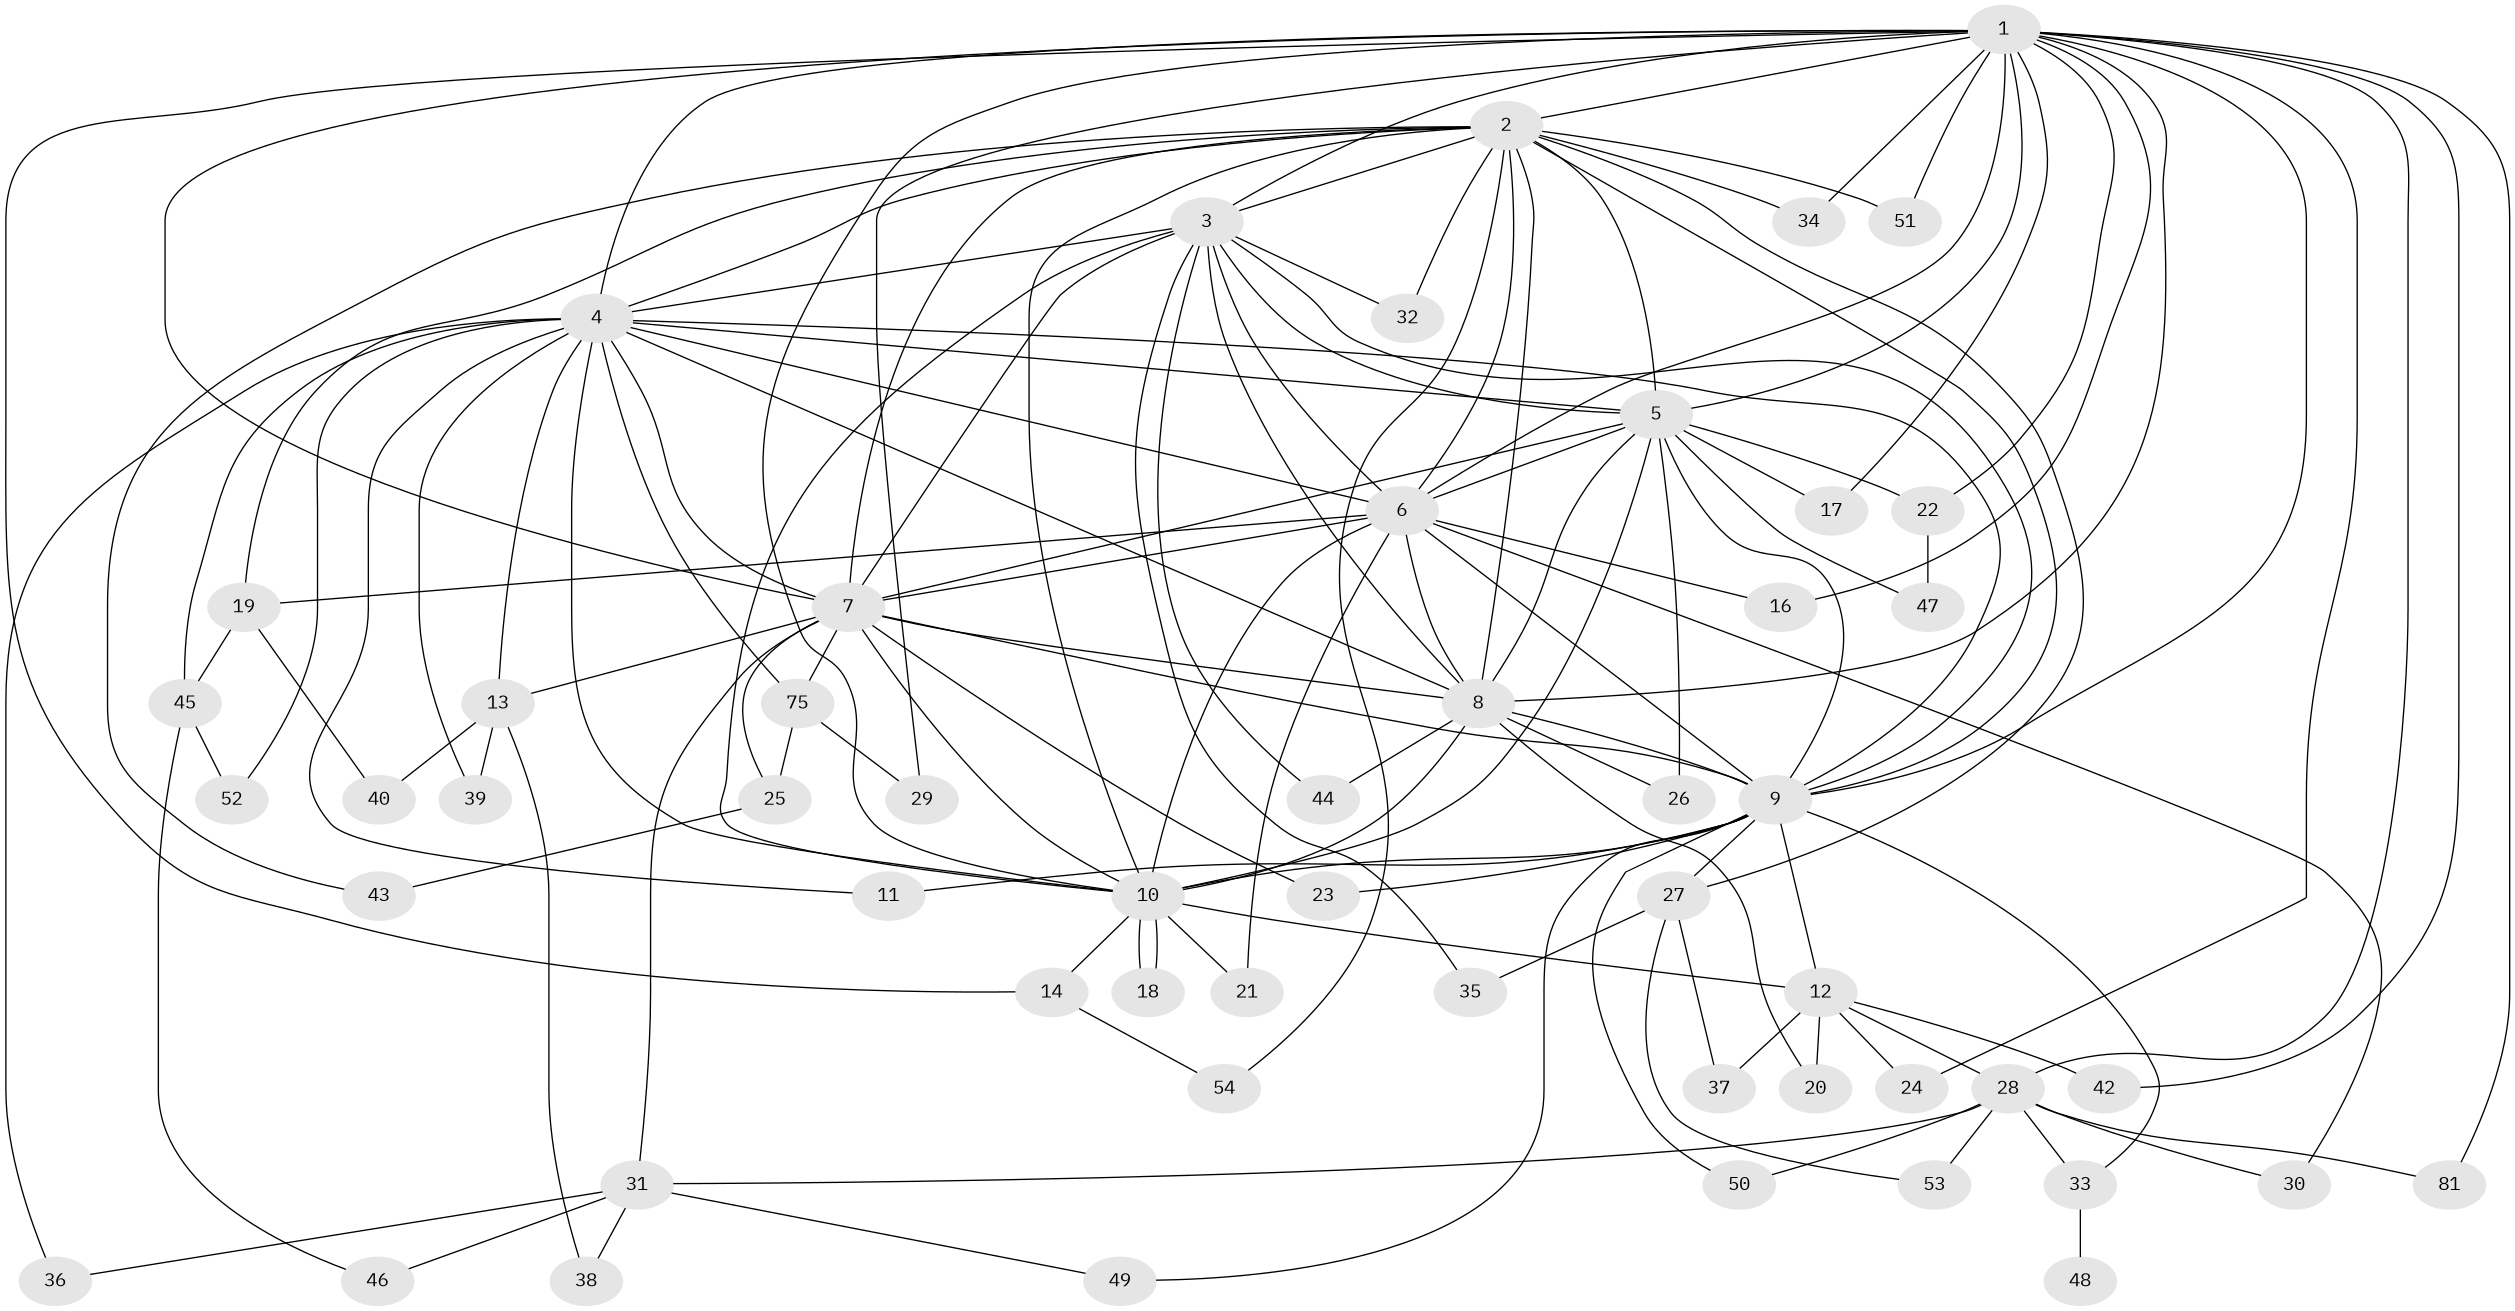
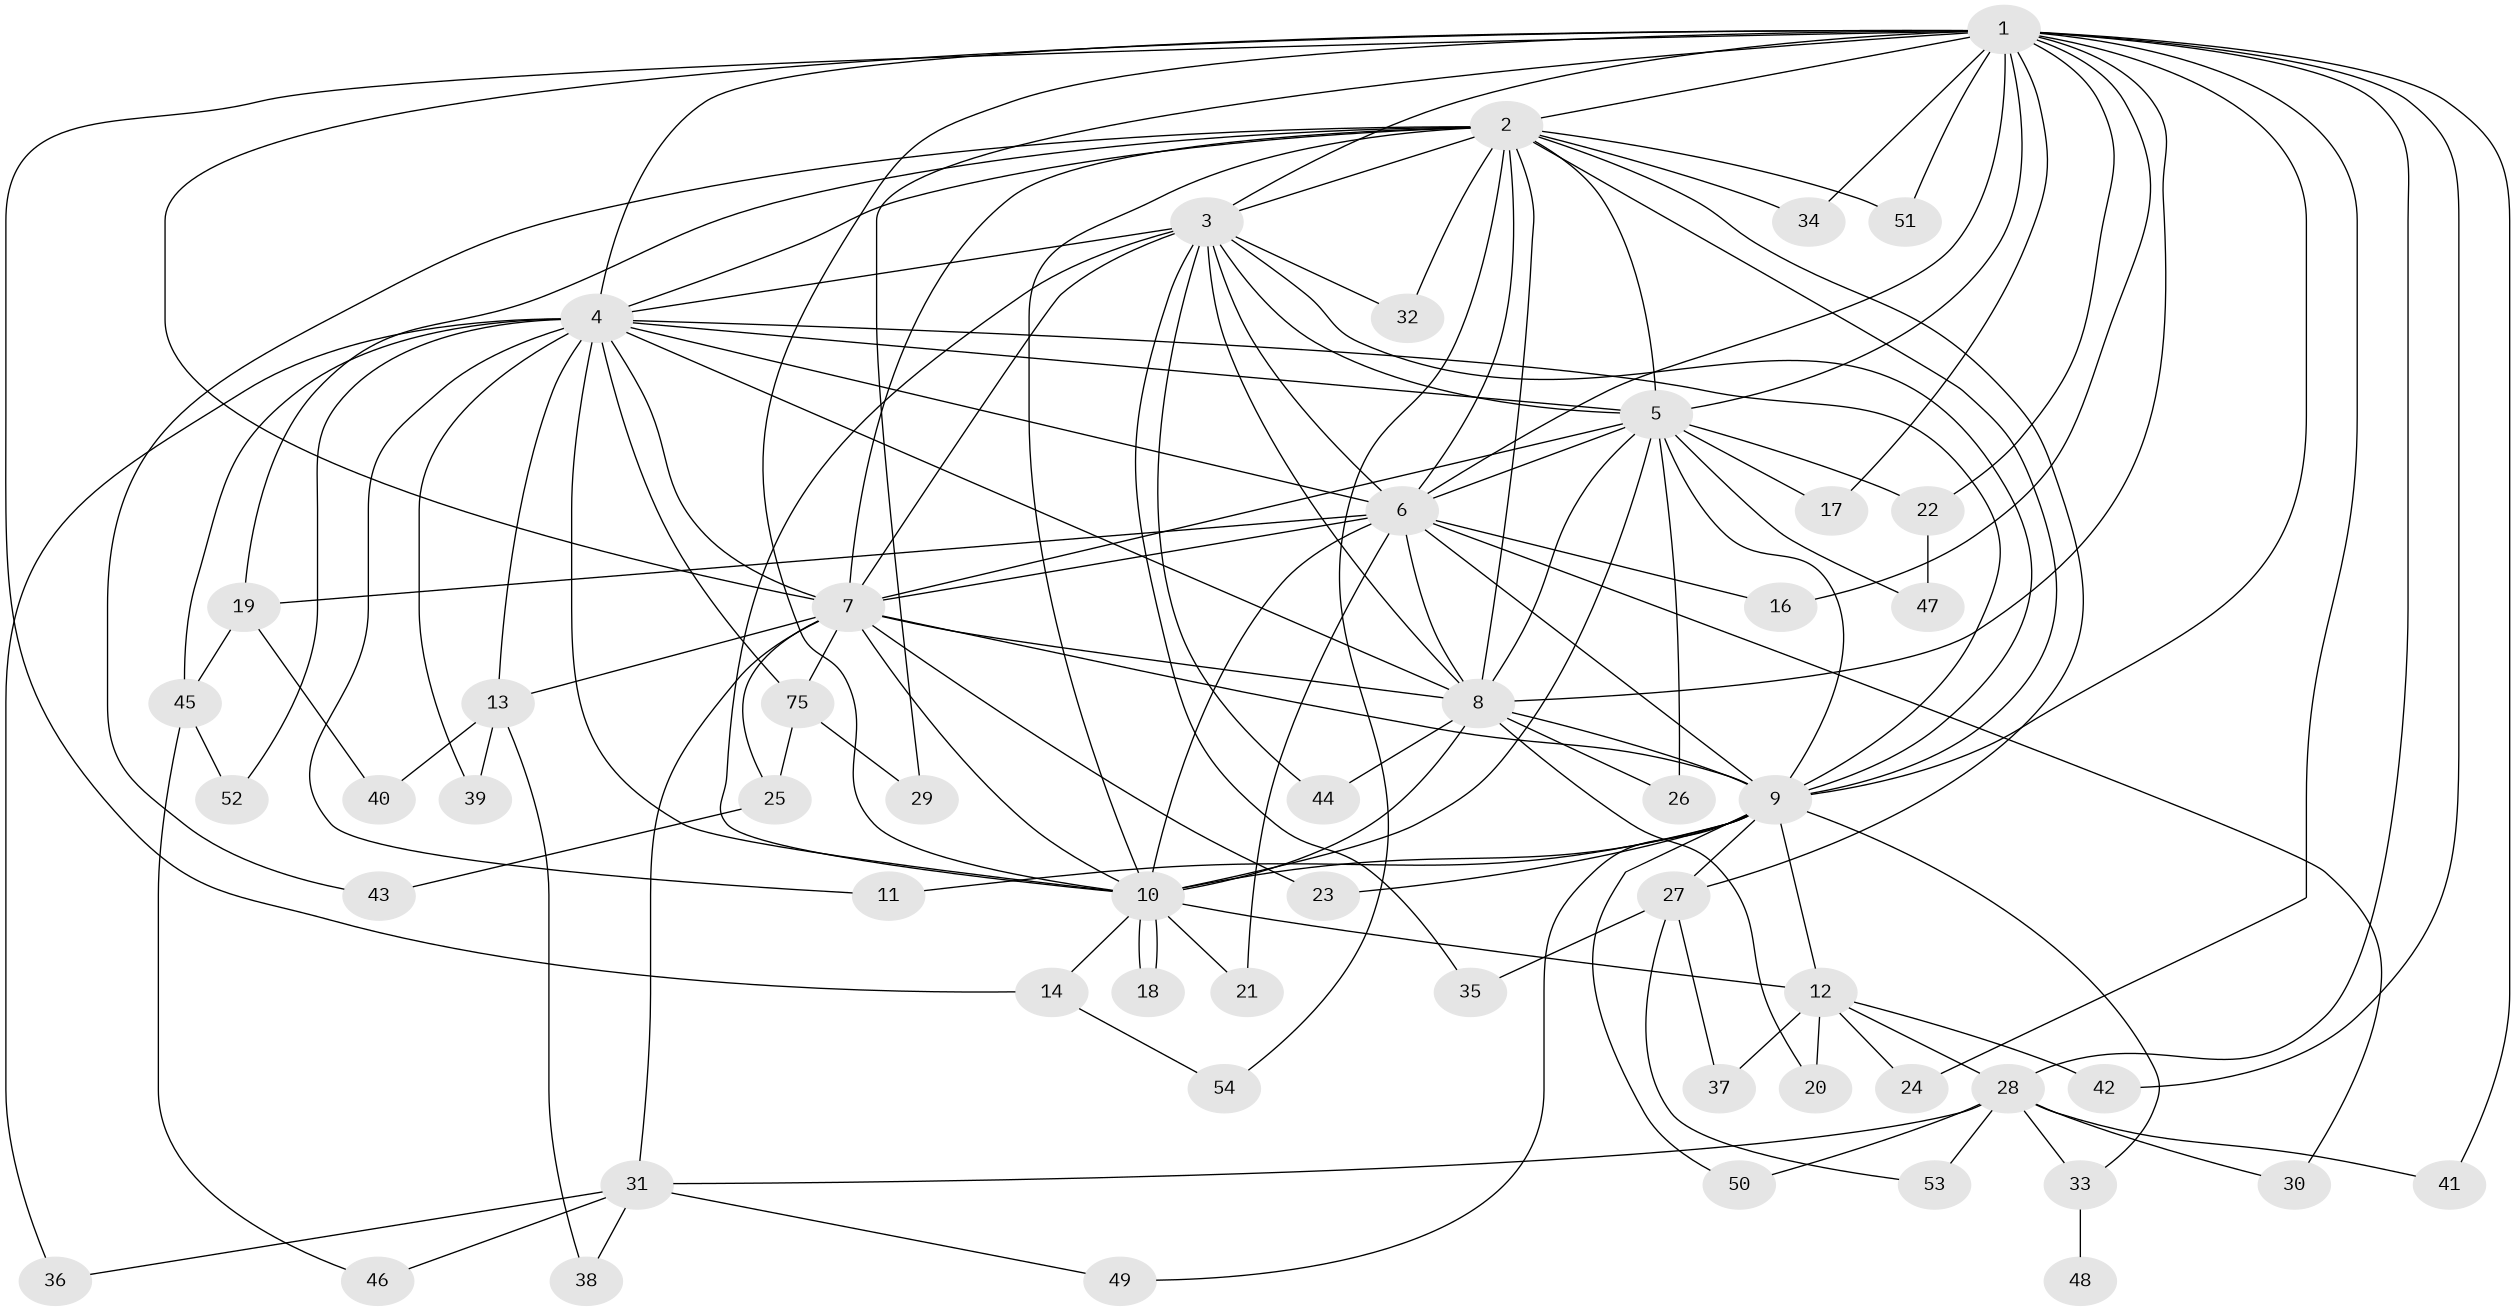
node "81": label "81" -> "41"
